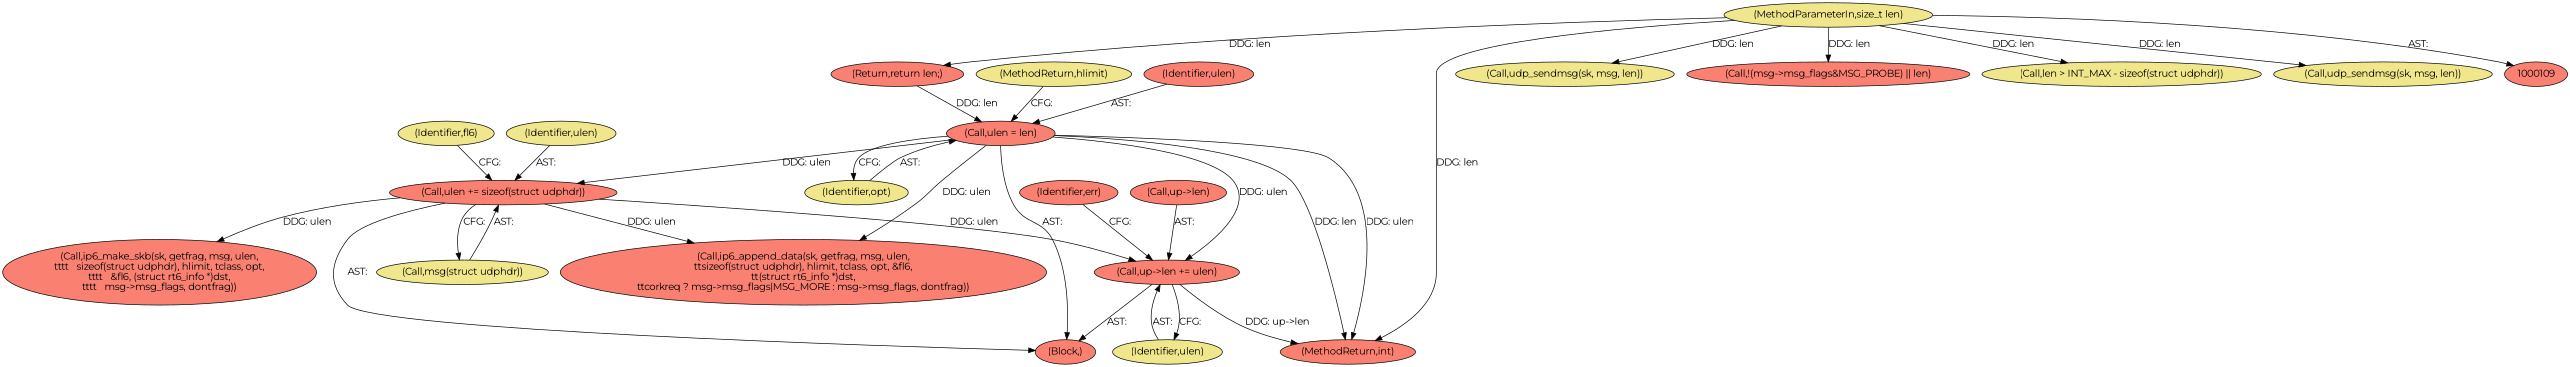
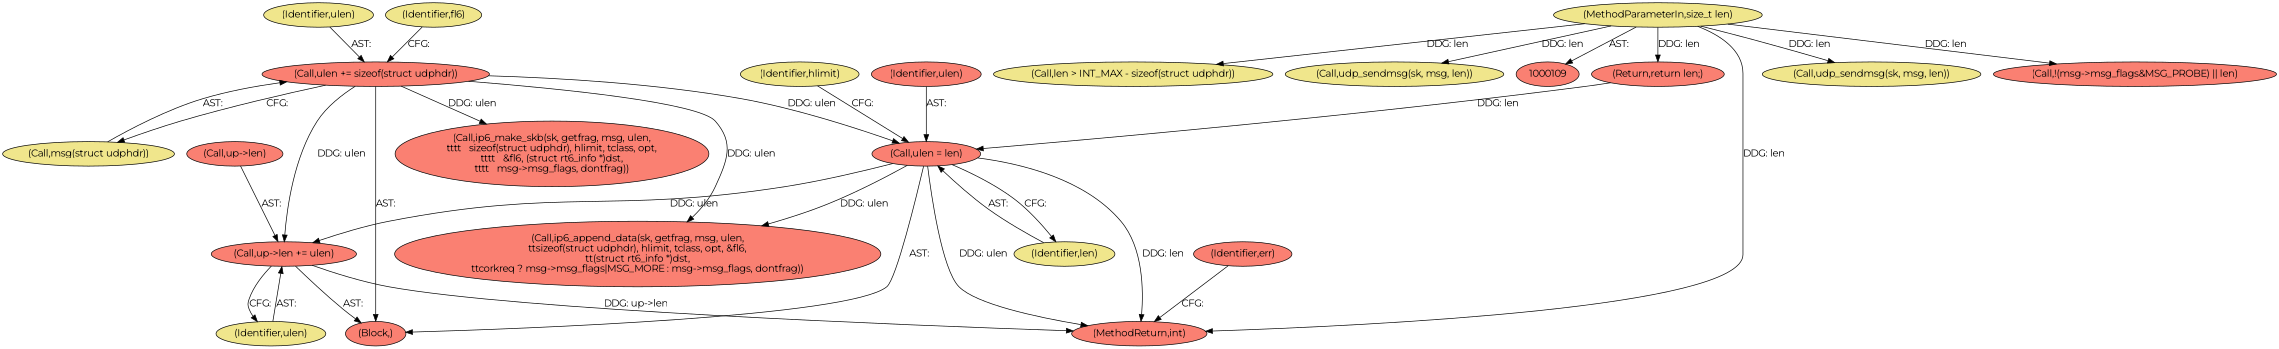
node "(MethodReturn,hlimit)": label "(MethodReturn,hlimit)" -> "(Identifier,hlimit)"
edge "(Call,ulen = len)" -> "(Call,ulen += sizeof(struct udphdr))": reversed
node "(Identifier,opt)": label "(Identifier,opt)" -> "(Identifier,len)"
edge "(Identifier,err)" -> "(Call,up->len += ulen)": now "(Identifier,err)" -> "(MethodReturn,int)"
